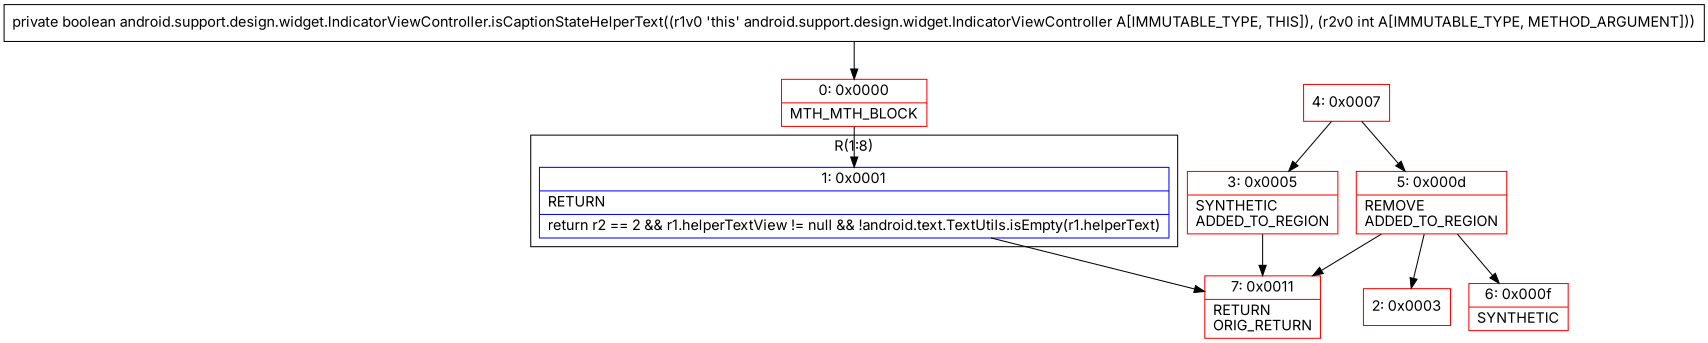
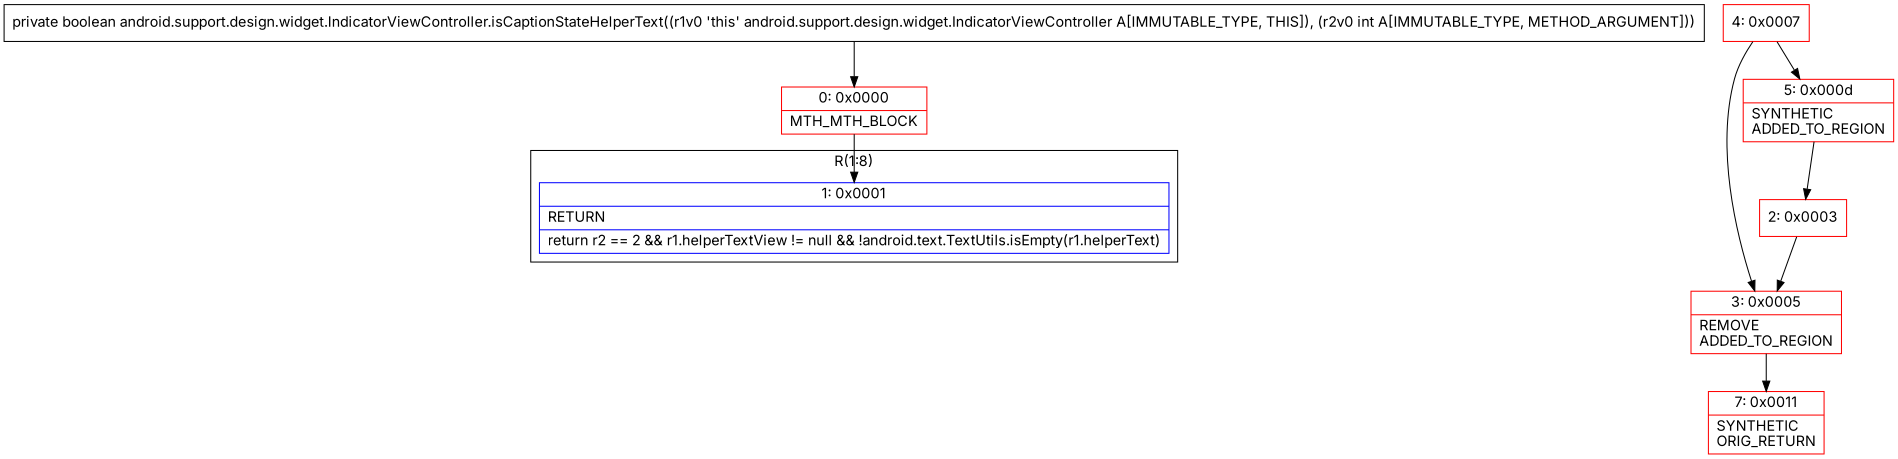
node "3: 0x0005": text "SYNTHETIC" -> "REMOVE"
node "5: 0x000d": text "REMOVE" -> "SYNTHETIC"
edge "5: 0x000d" -> "7: 0x0011": removed
edge "2: 0x0003" -> "3: 0x0005": added
edge "1: 0x0001" -> "7: 0x0011": removed
node "6: 0x000f": removed
node "7: 0x0011": text "RETURN" -> "SYNTHETIC"
